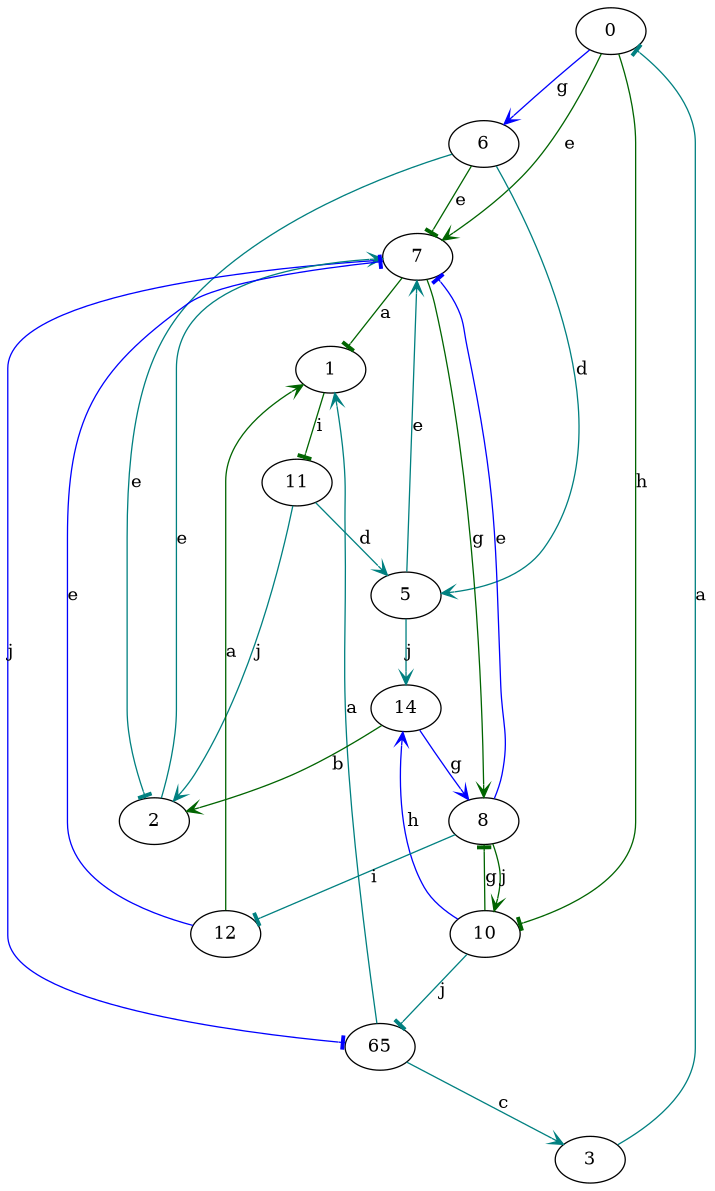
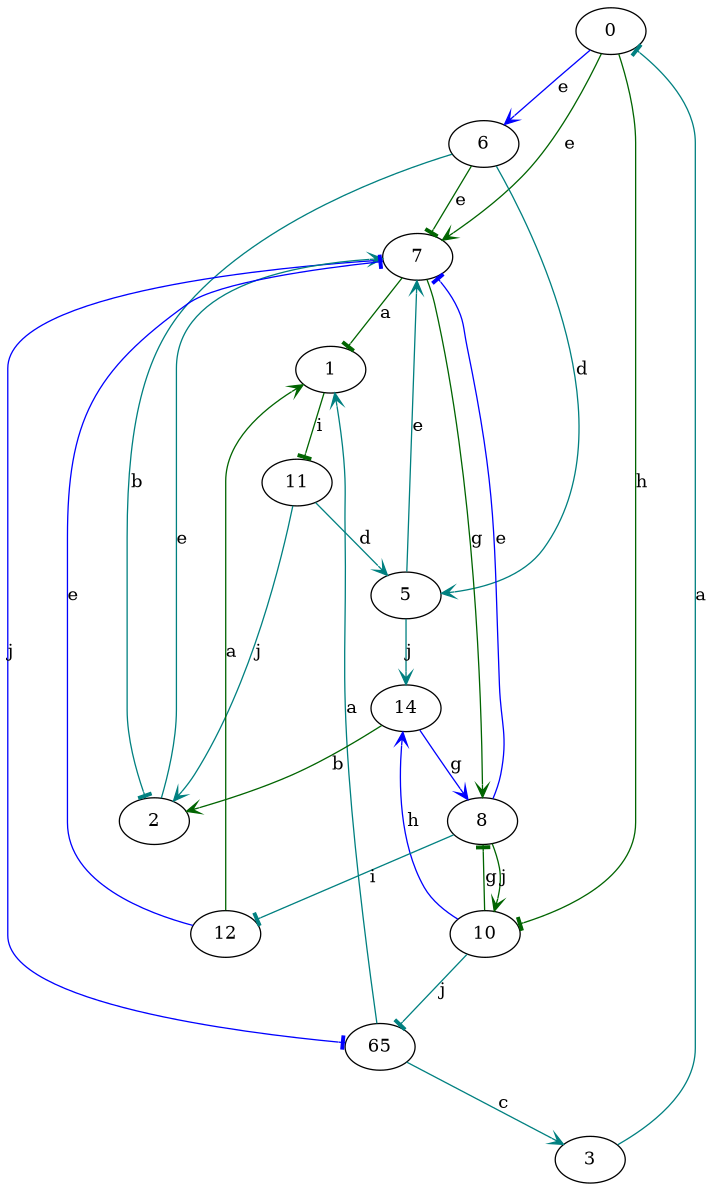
edge "0" -> "6": label "g" -> "e"
edge "6" -> "2": label "e" -> "b"
